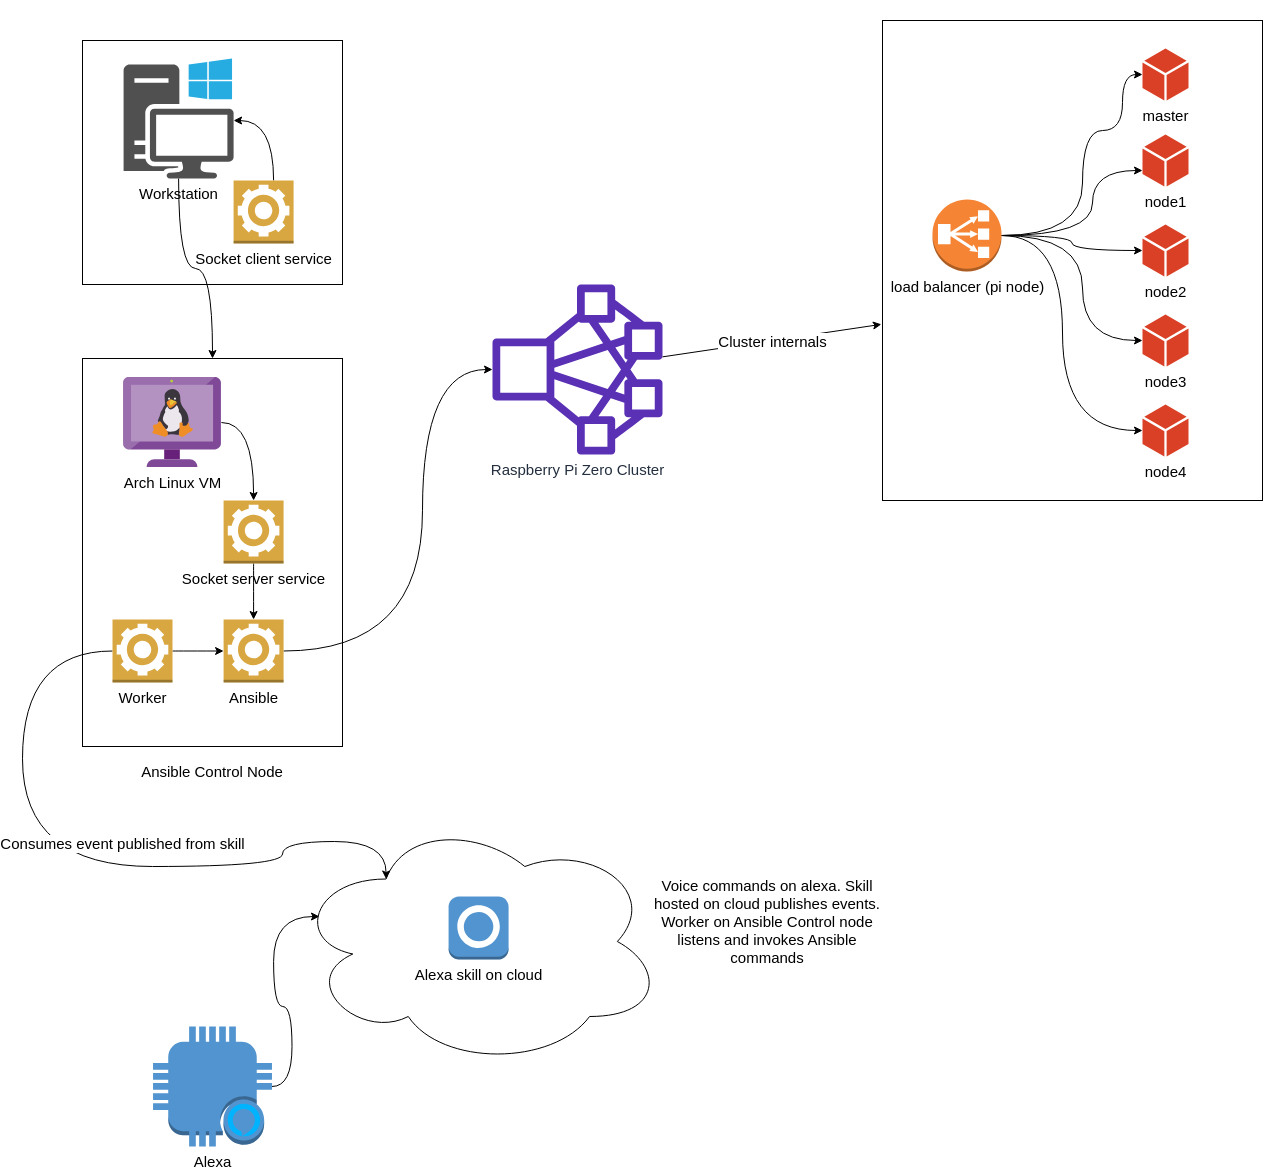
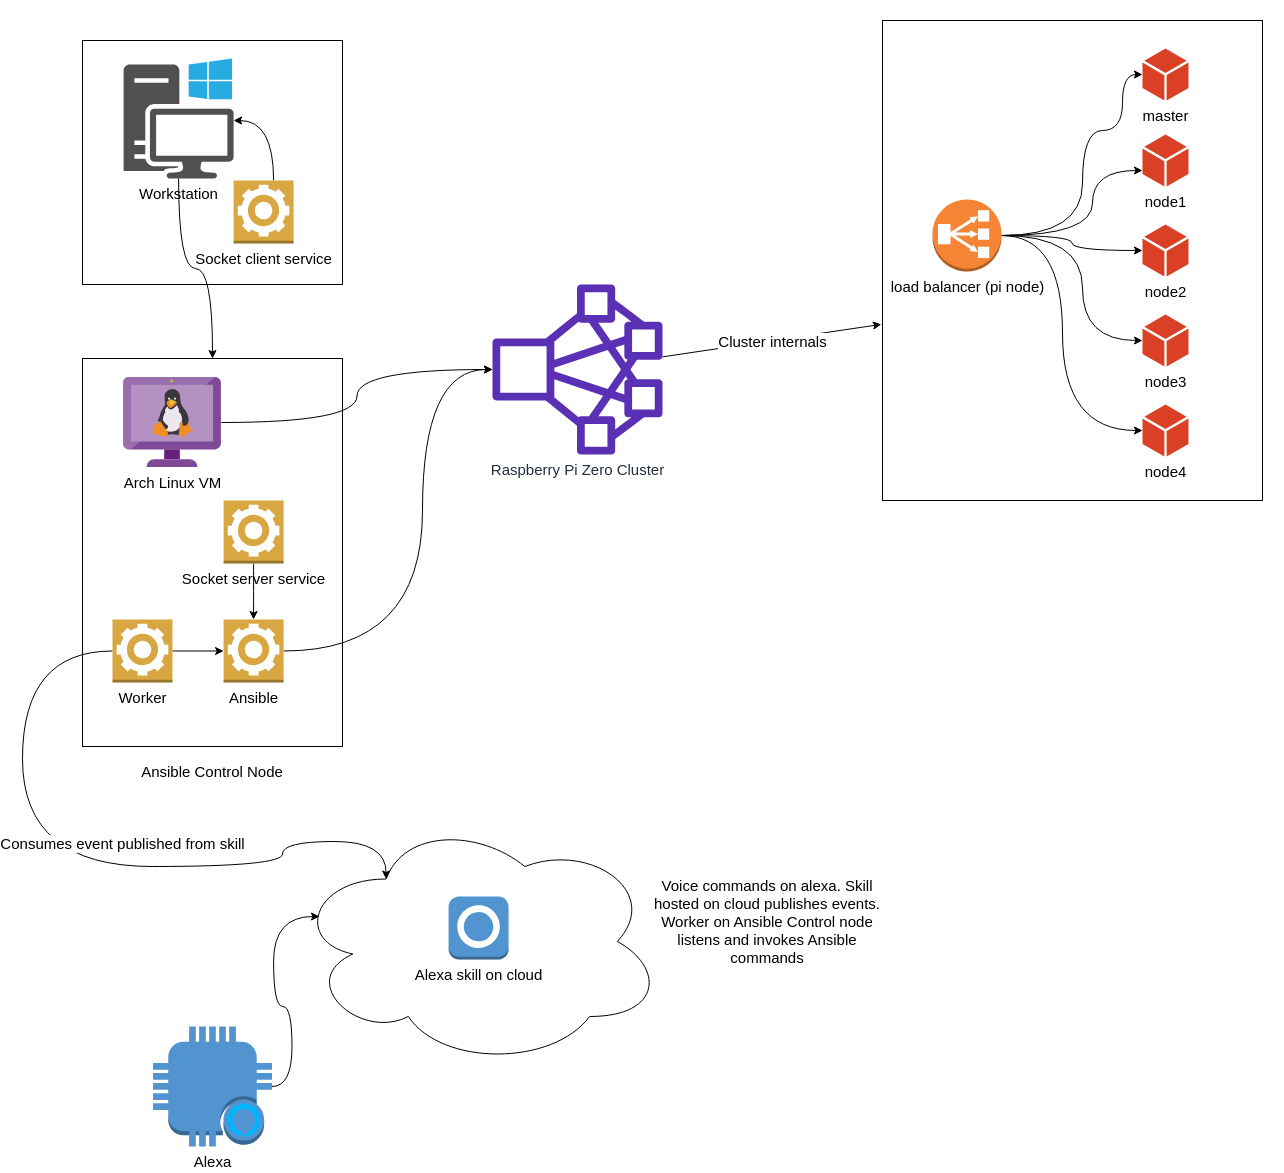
edge "Arch Linux VM" -> "Socket server service": now "Arch Linux VM" -> "Raspberry Pi Zero Cluster"
